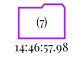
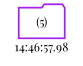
node "(7)": label "(7)" -> "(5)"
